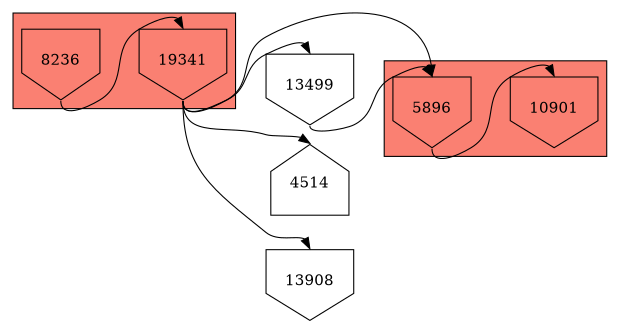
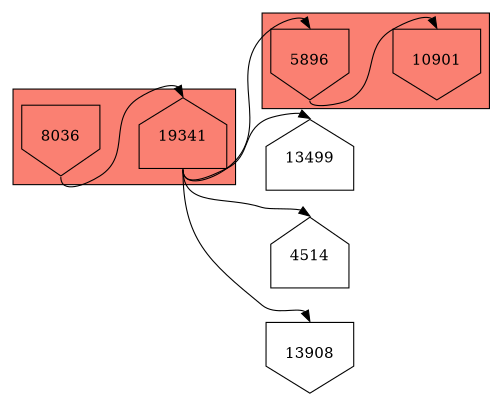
node "8236": label "8236" -> "8036"
node "19341": shape invhouse -> house
node "13499": shape invhouse -> house
edge "13499" -> "5896": removed
